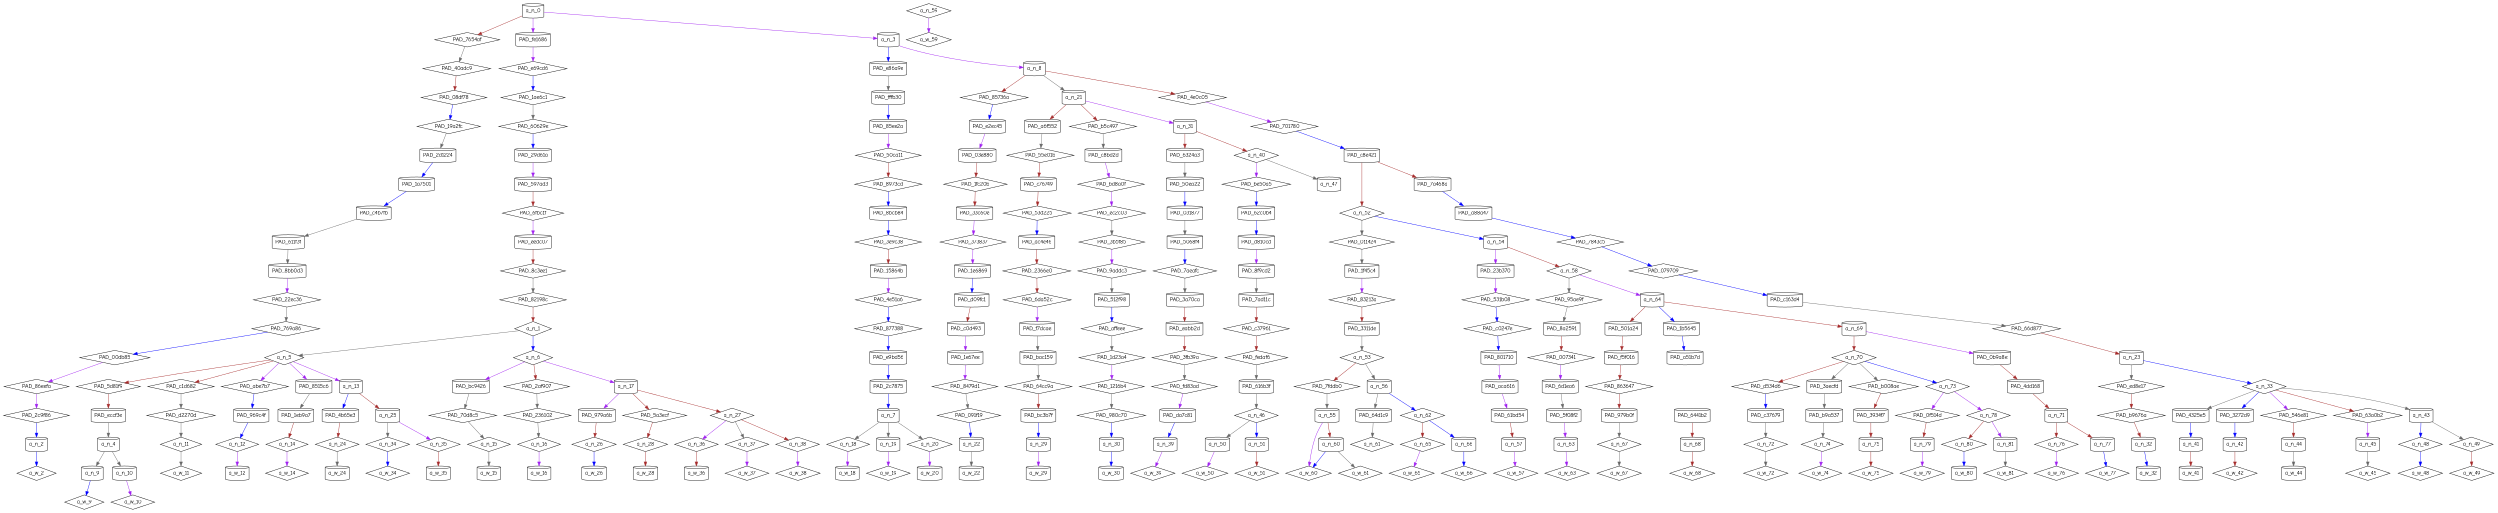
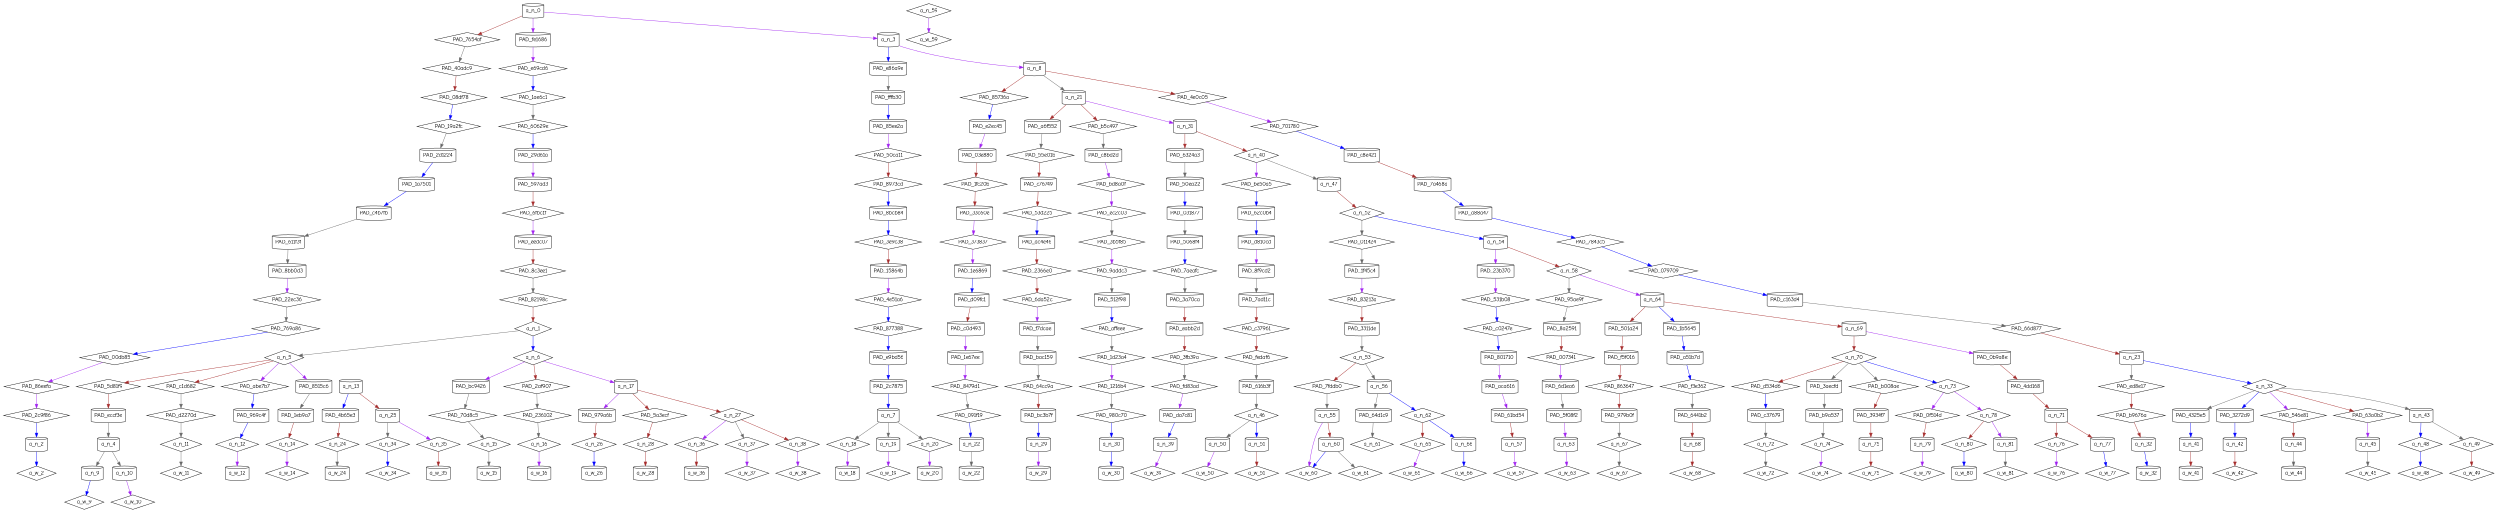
edge "PAD_c8e421" -> "a_n_52": now "a_n_47" -> "a_n_52"
edge "a_n_5" -> "a_n_13": removed
node "PAD_f3e362": added
